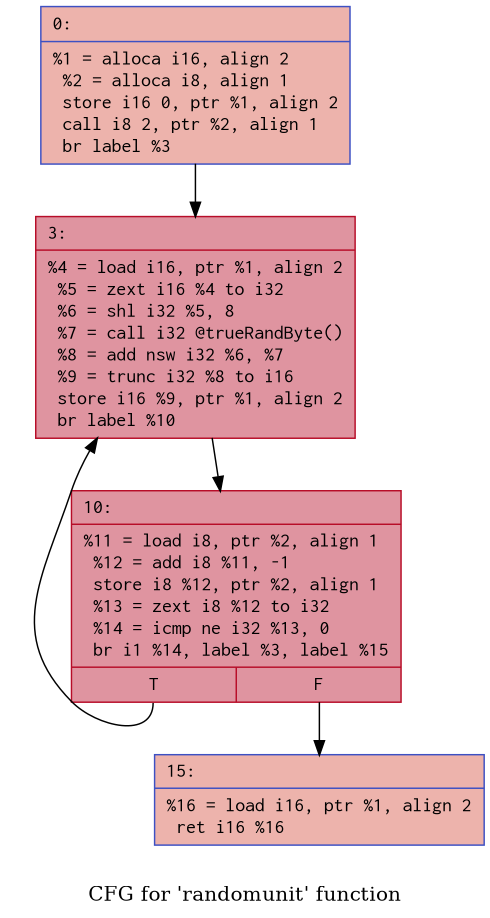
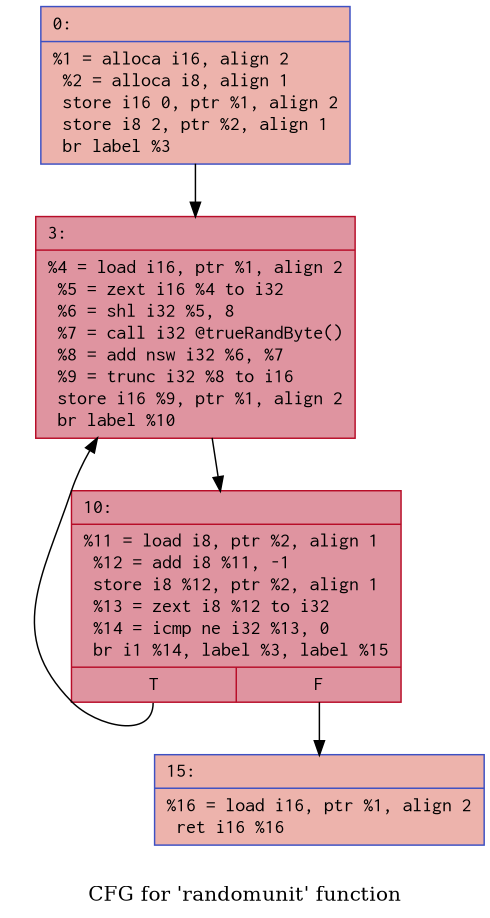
node "0:": text "call i8 2, ptr %2, align 1" -> "store i8 2, ptr %2, align 1"
